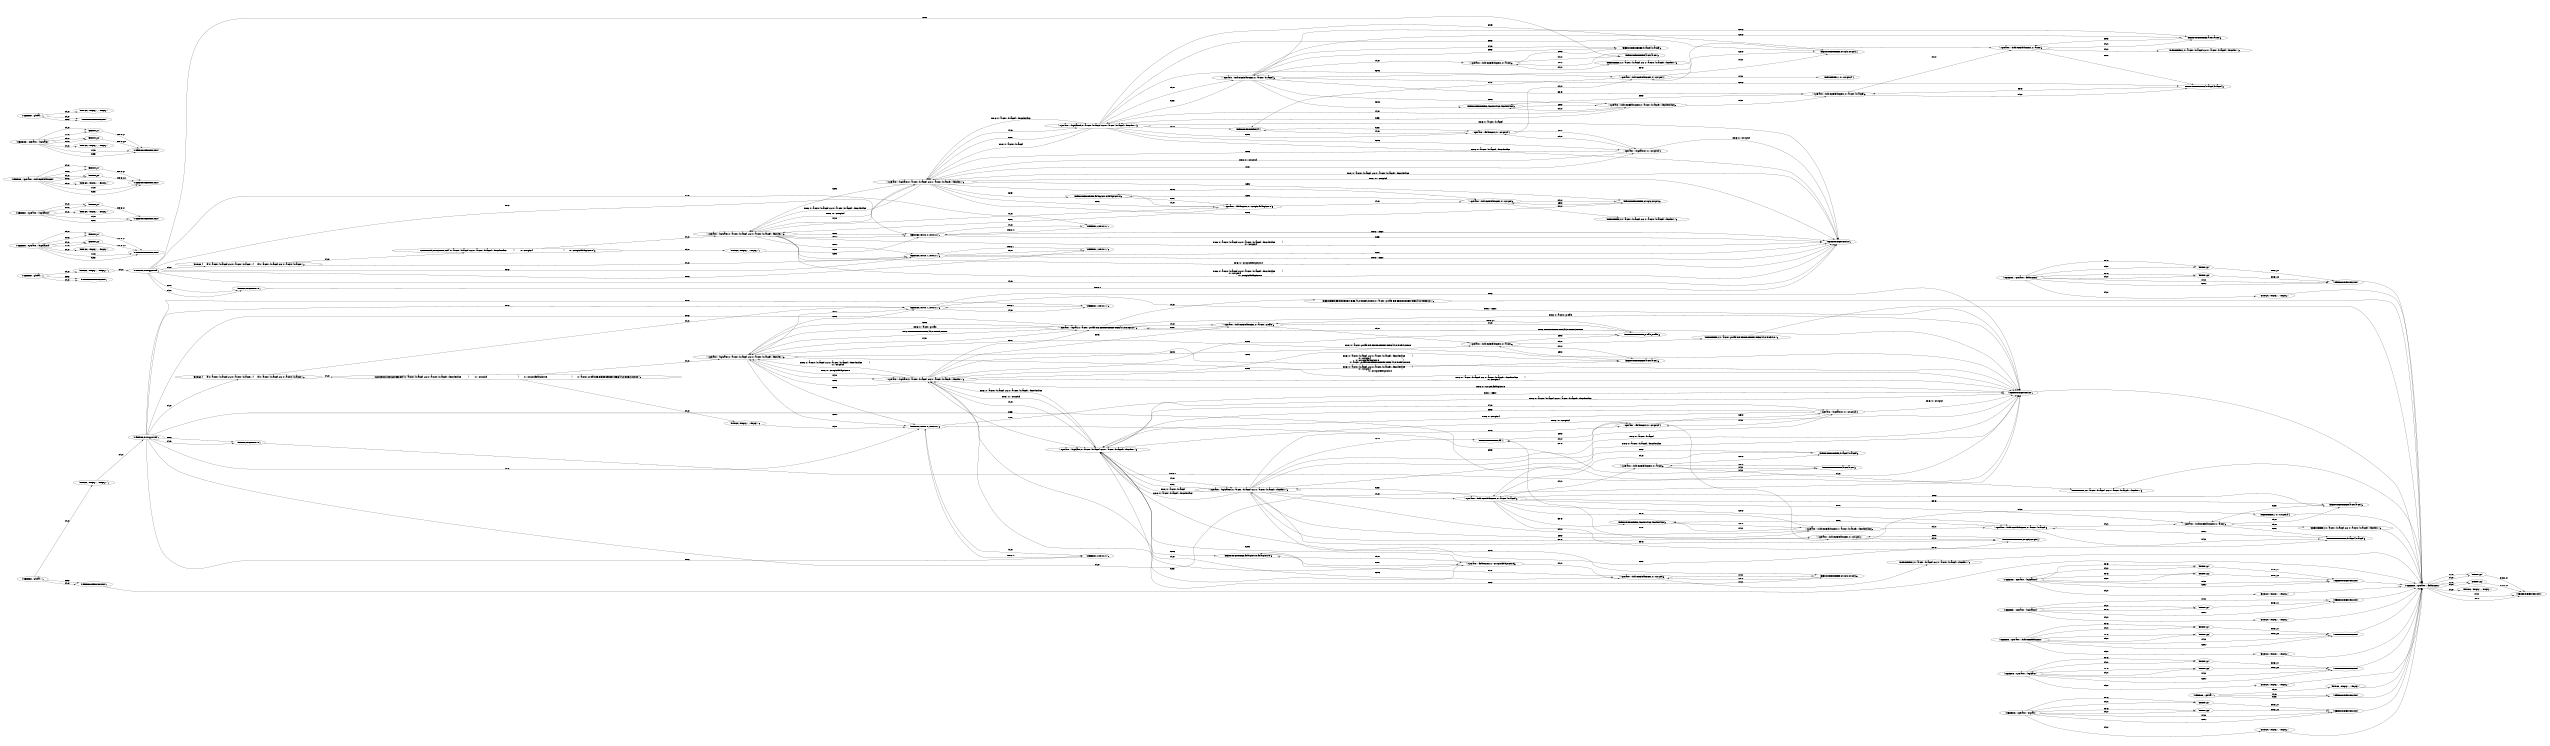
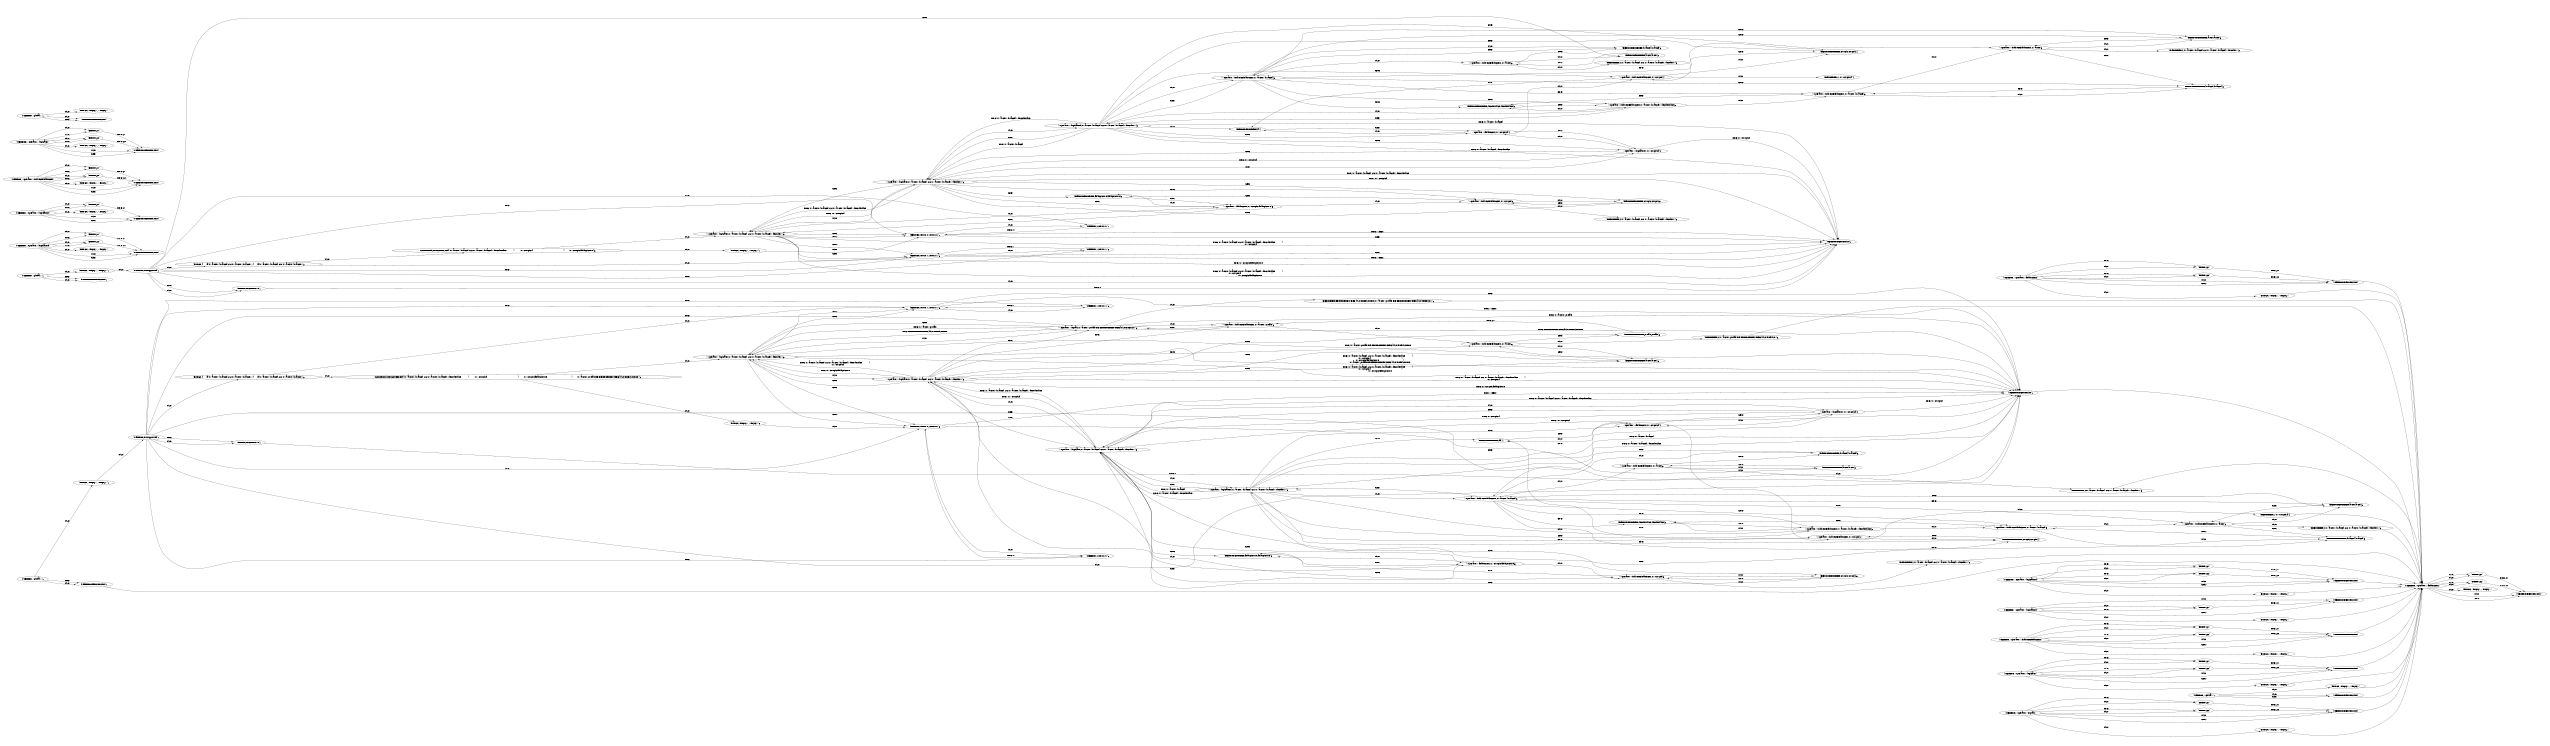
edge "(<operator>.indirectFieldAccess,s->avctx->profile)" -> "(FIELD_IDENTIFIER,profile,profile)": removed, label "AST:"
